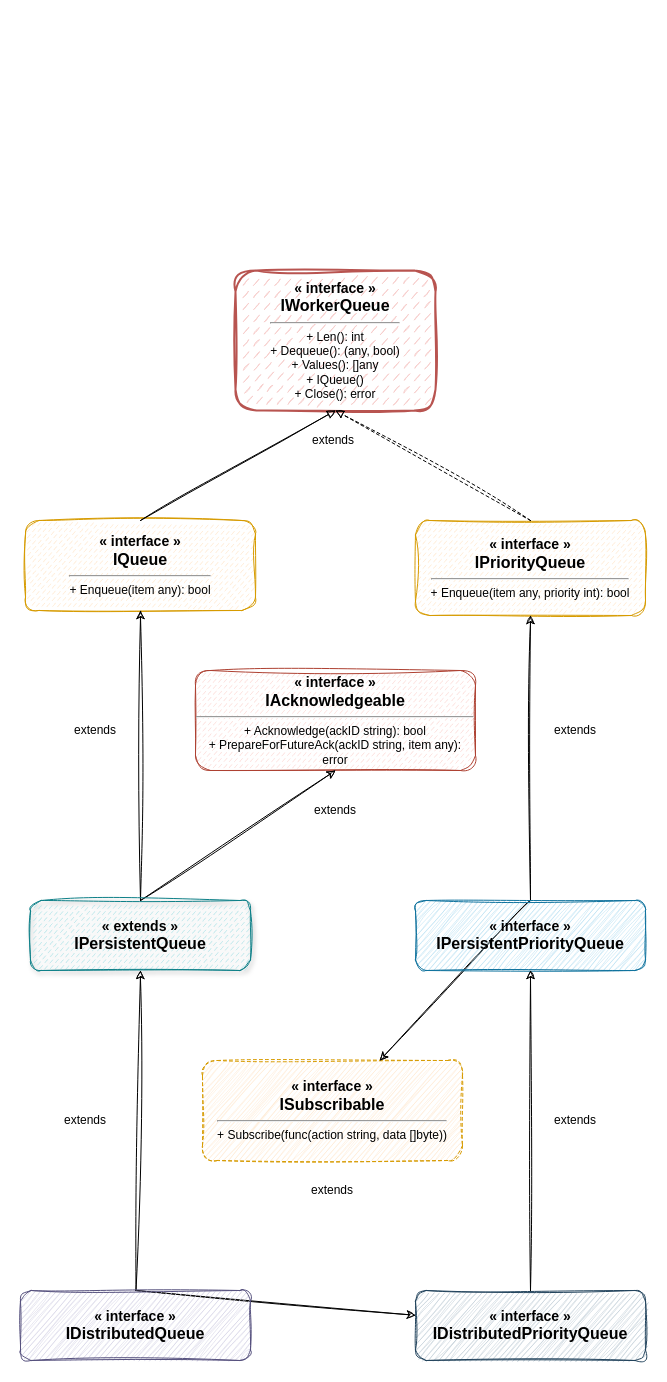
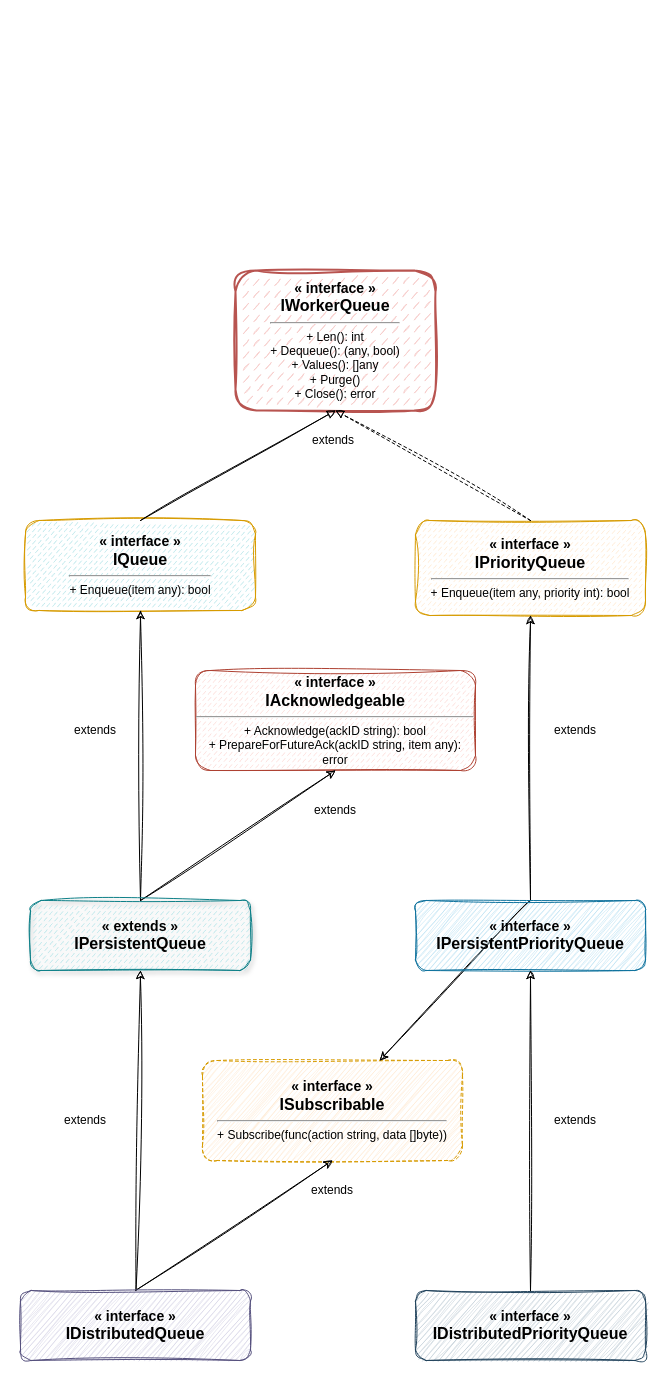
node "« interface » IWorkerQueue+ Len(): int + Dequeue(): (any, bool) + Values(): []any + IQueue() + Close(): error": label "« interface » IWorkerQueue+ Len(): int + Dequeue(): (any, bool) + Values(): []any + IQueue() + Close(): error" -> "« interface » IWorkerQueue+ Len(): int + Dequeue(): (any, bool) + Values(): []any + Purge() + Close(): error"
node "« interface » IQueue+ Enqueue(item any): bool": fillcolor #ffe6cc -> #b0e3e6
edge "« interface » IDistributedQueue" -> "« interface » IDistributedPriorityQueue": now "« interface » IDistributedQueue" -> "« interface » ISubscribable+ Subscribe(func(action string, data []byte))"
